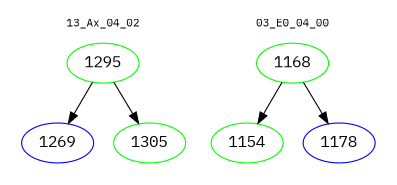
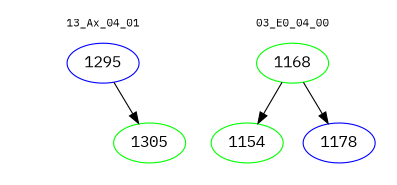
cluster "13_Ax_04_02": label "13_Ax_04_02" -> "13_Ax_04_01"
node "1295": color green -> blue
node "1269": removed
